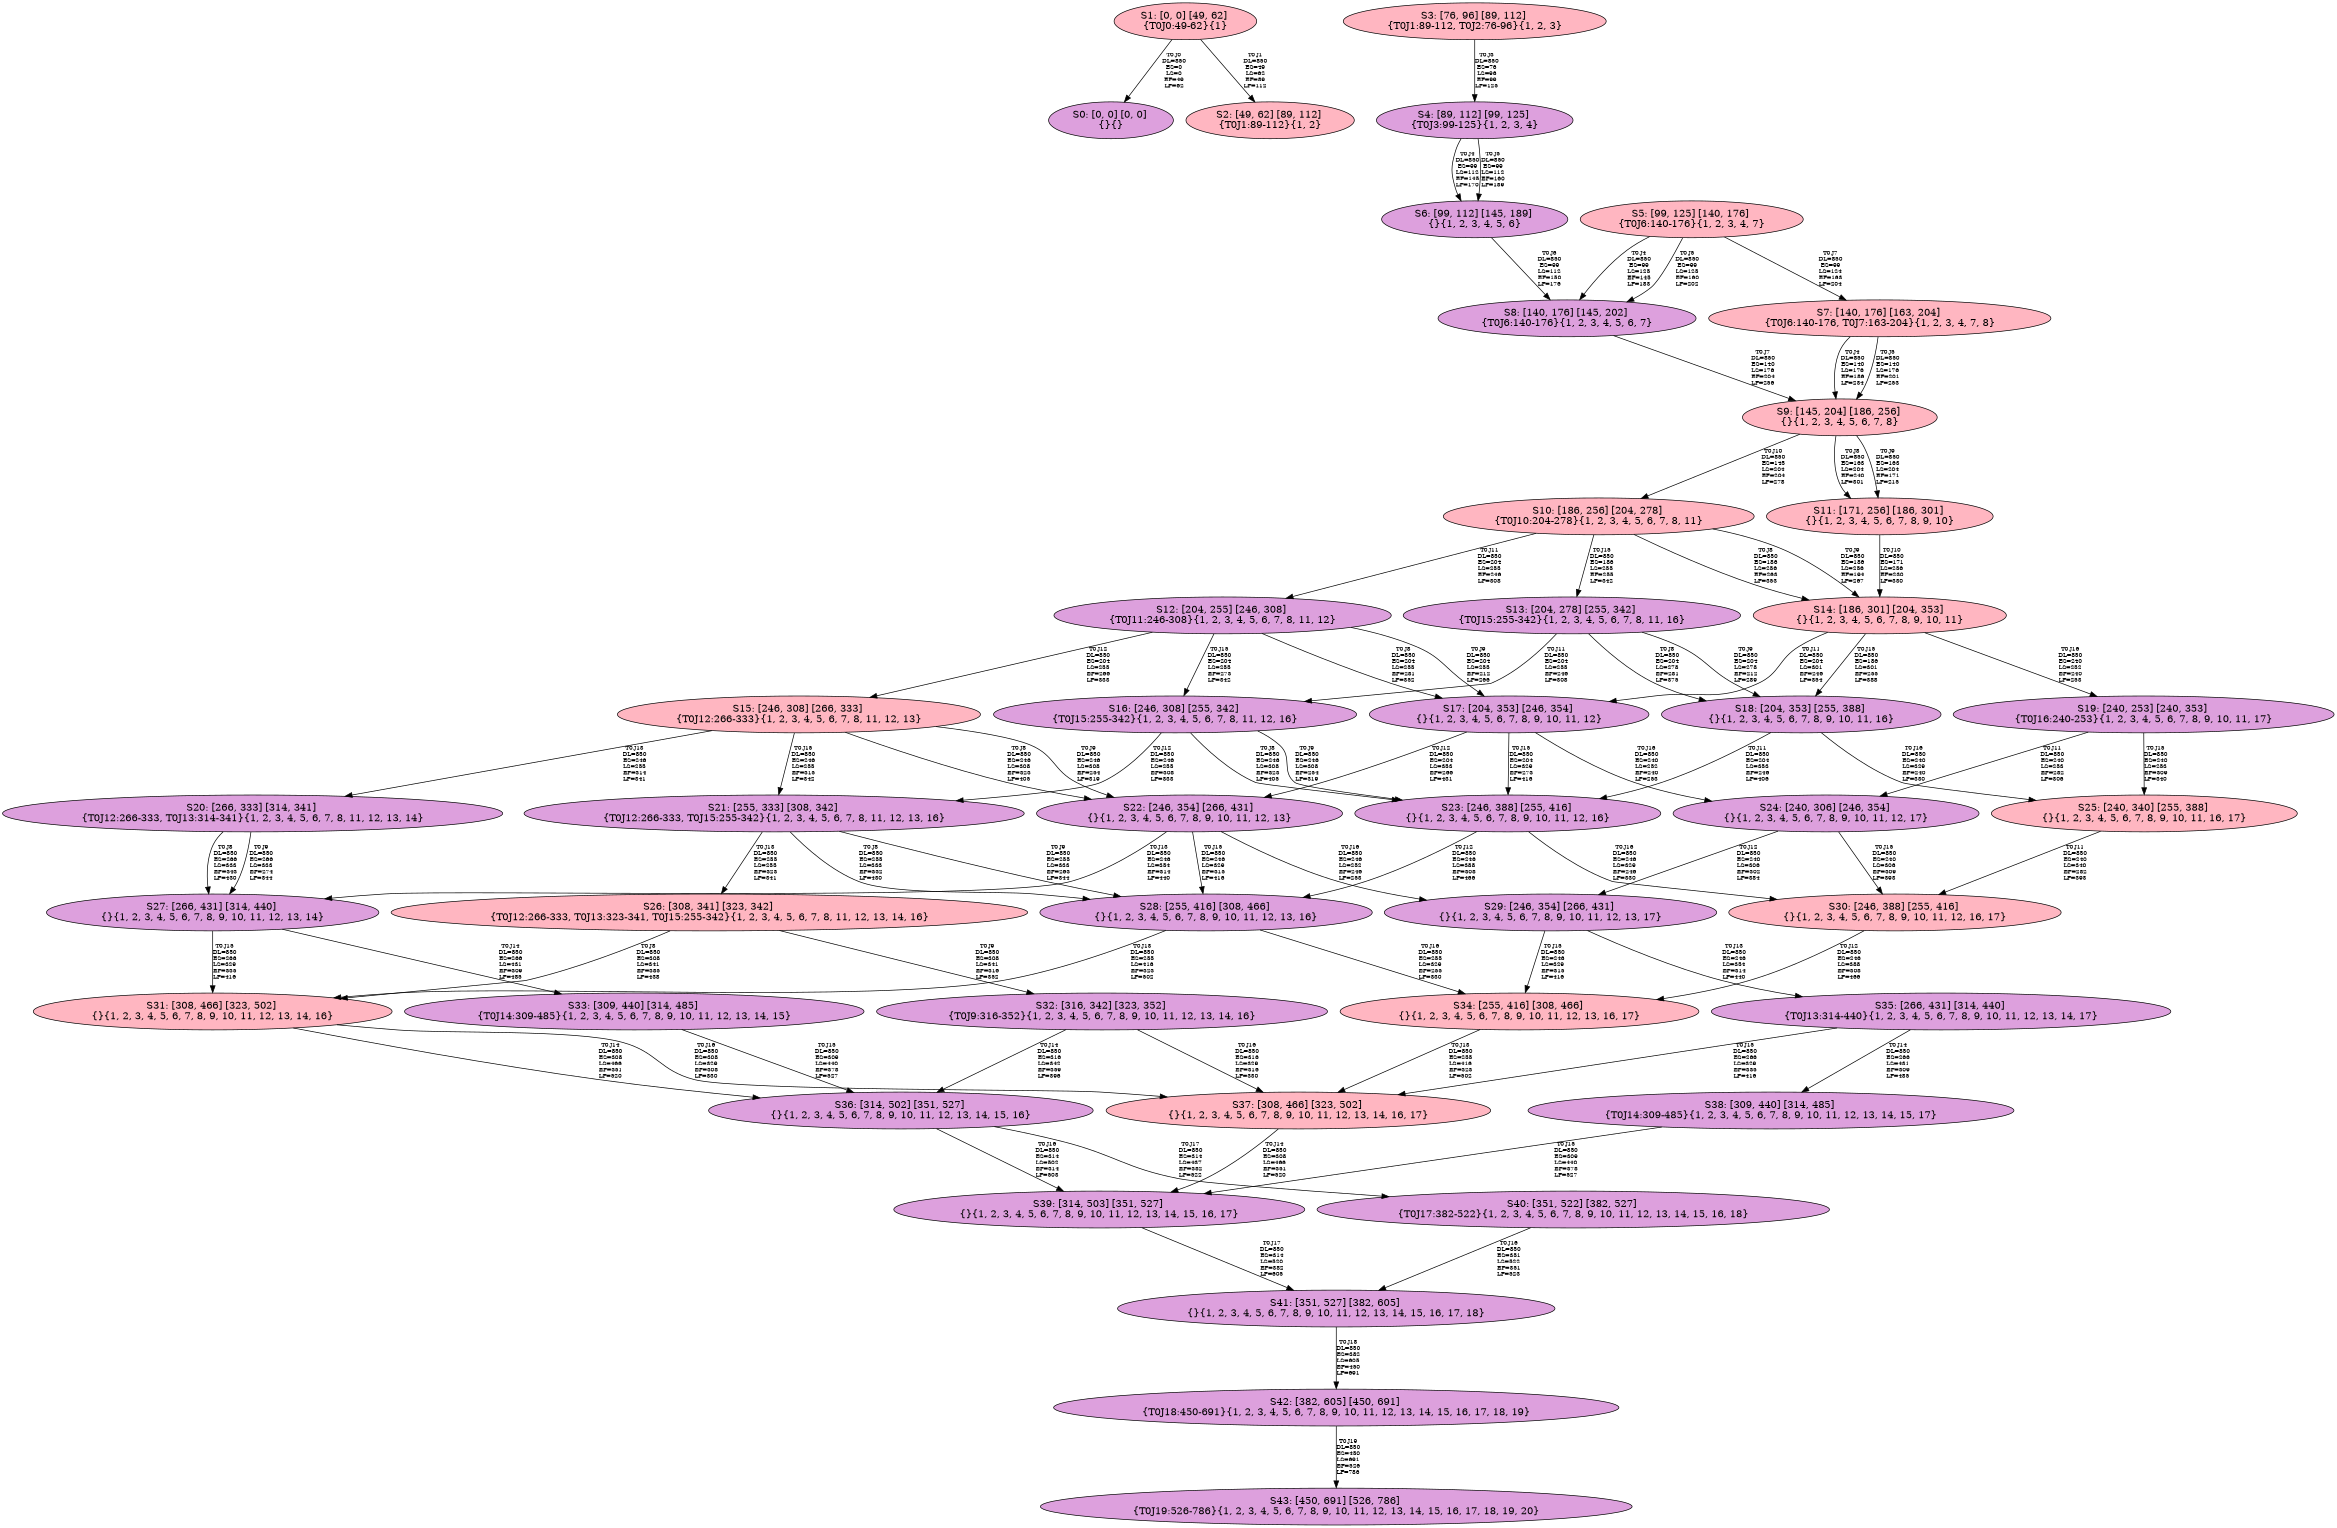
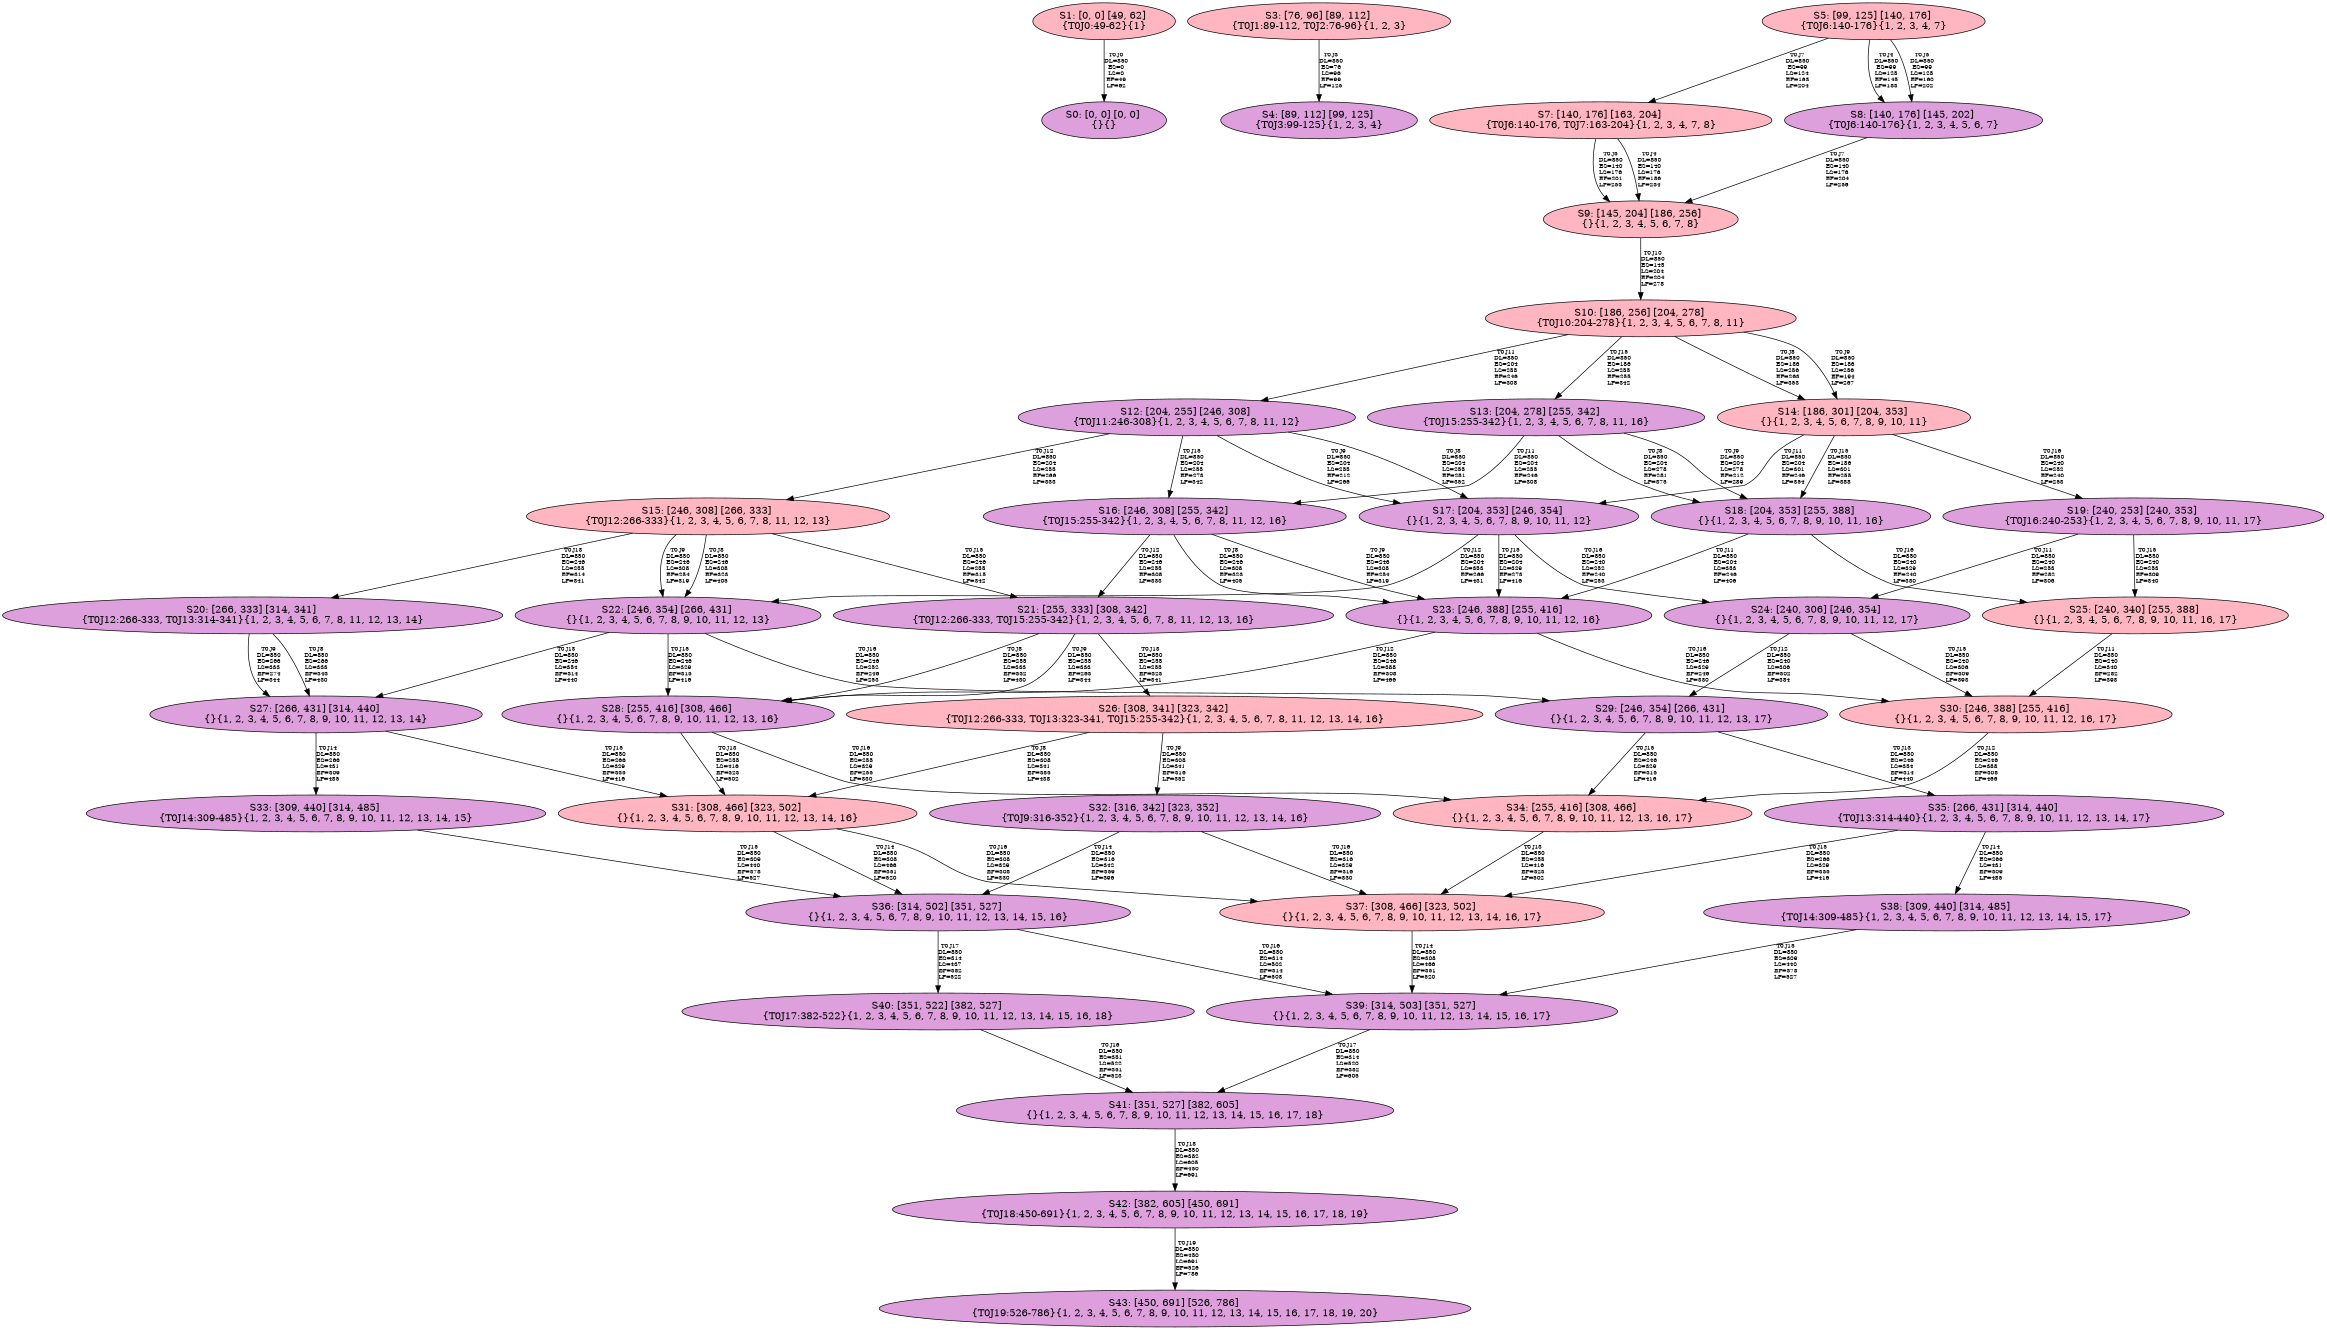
node "S2: [49, 62] [89, 112] {T0J1:89-112}{1, 2}": removed
node "S6: [99, 112] [145, 189] {}{1, 2, 3, 4, 5, 6}": removed
node "S11: [171, 256] [186, 301] {}{1, 2, 3, 4, 5, 6, 7, 8, 9, 10}": removed
